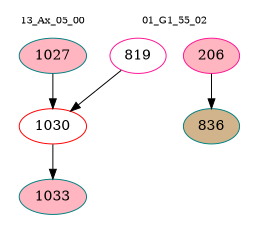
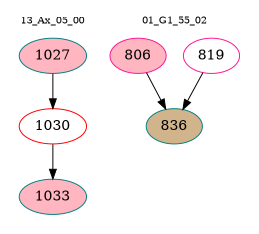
node "206": label "206" -> "806"
edge "819" -> "1030": now "819" -> "836"
